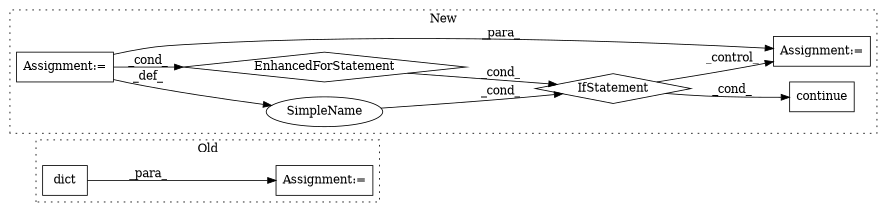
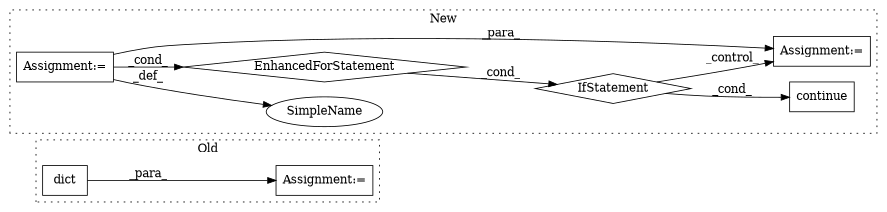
edge "SimpleName" -> "IfStatement": removed, label "_cond_"
